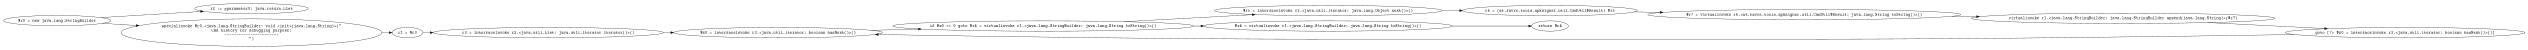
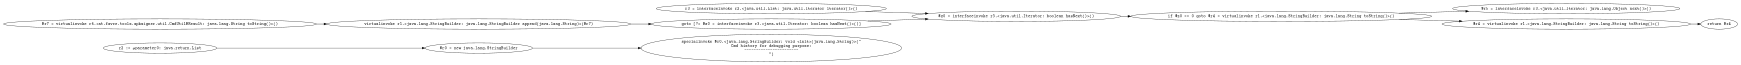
node "r6 = (at.favre.tools.apksigner.util.CmdUtil$Result) $r5": removed
edge "$r0 = new java.lang.StringBuilder" -> "r2 := @parameter0: java.return.List": reversed
node "r1 = $r0": removed
